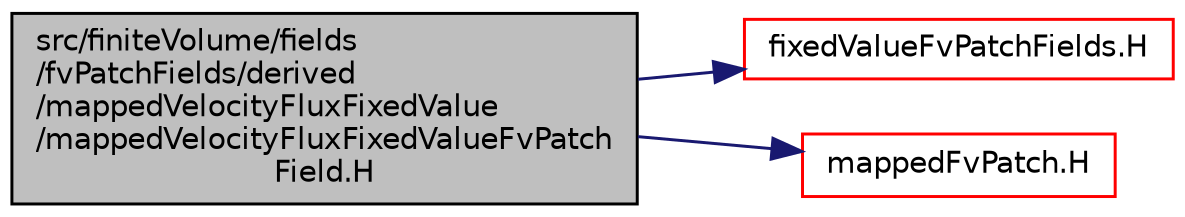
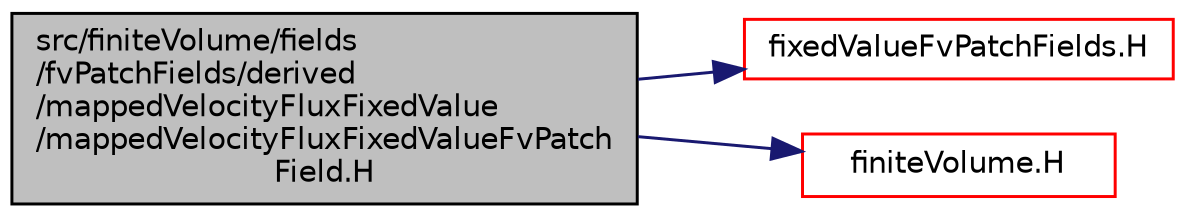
node "mappedFvPatch.H": label "mappedFvPatch.H" -> "finiteVolume.H"
